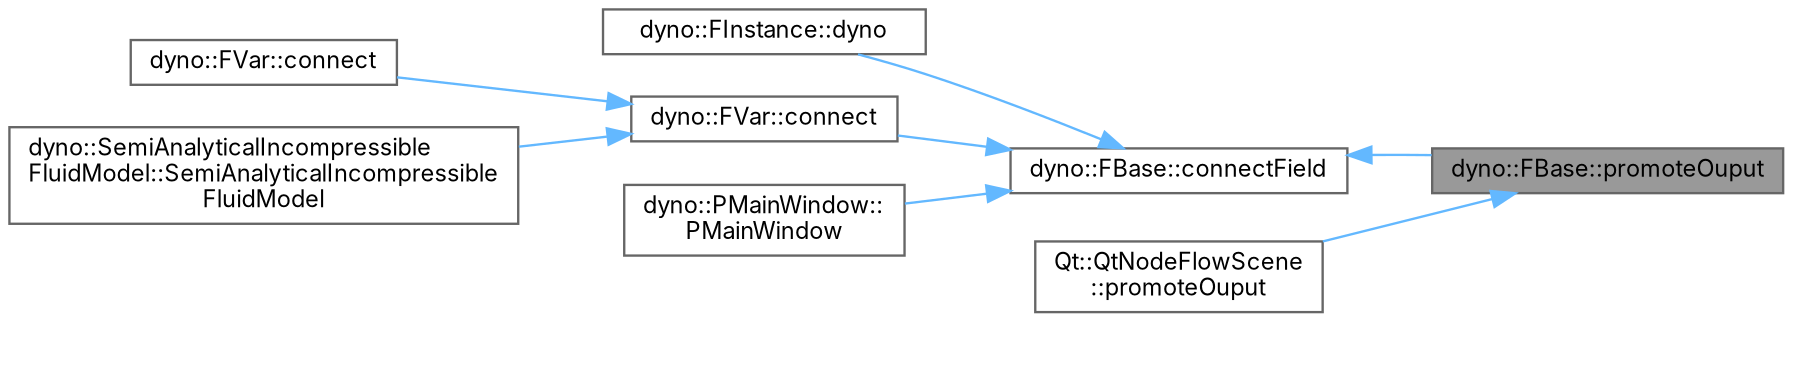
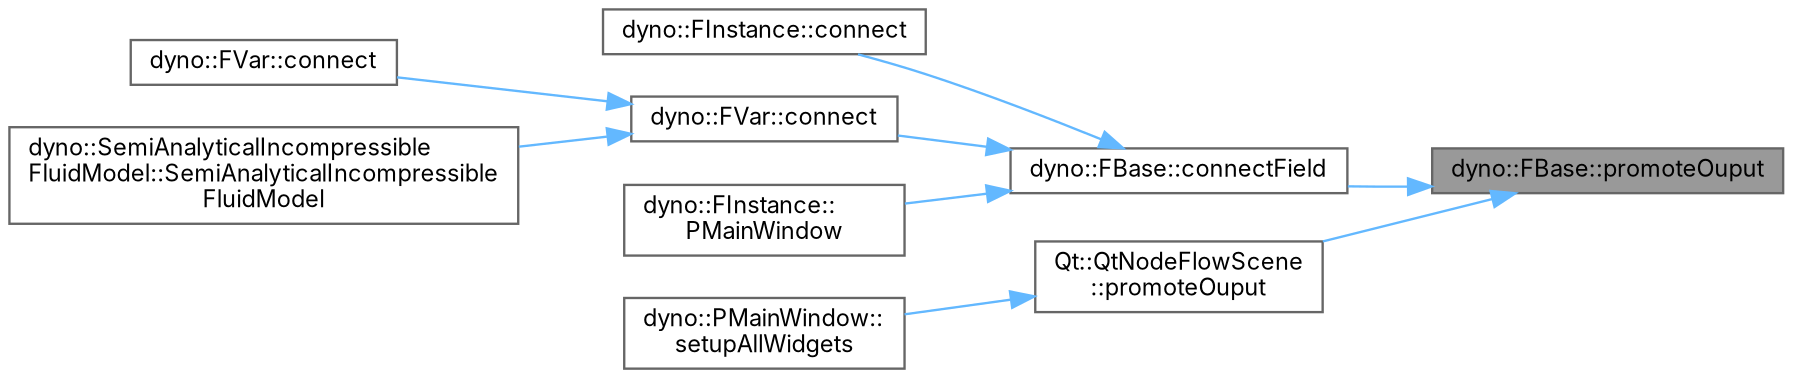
node "dyno::FInstance::dyno": label "dyno::FInstance::dyno" -> "dyno::FInstance::connect"
edge "dyno::FBase::promoteOuput" -> "dyno::FBase::connectField": reversed
node "dyno::PMainWindow:: PMainWindow": label "dyno::PMainWindow:: PMainWindow" -> "dyno::FInstance:: PMainWindow"
node "dyno::PMainWindow:: setupAllWidgets": added
